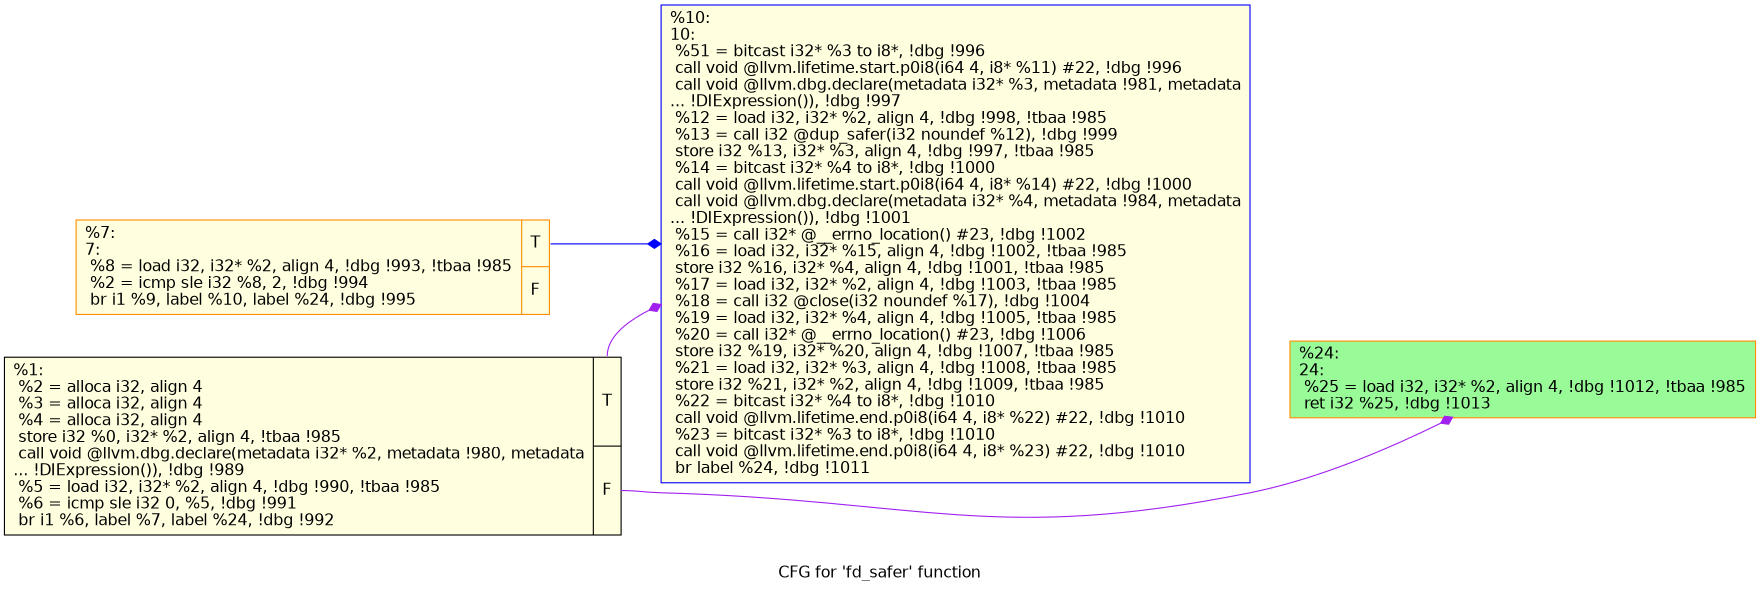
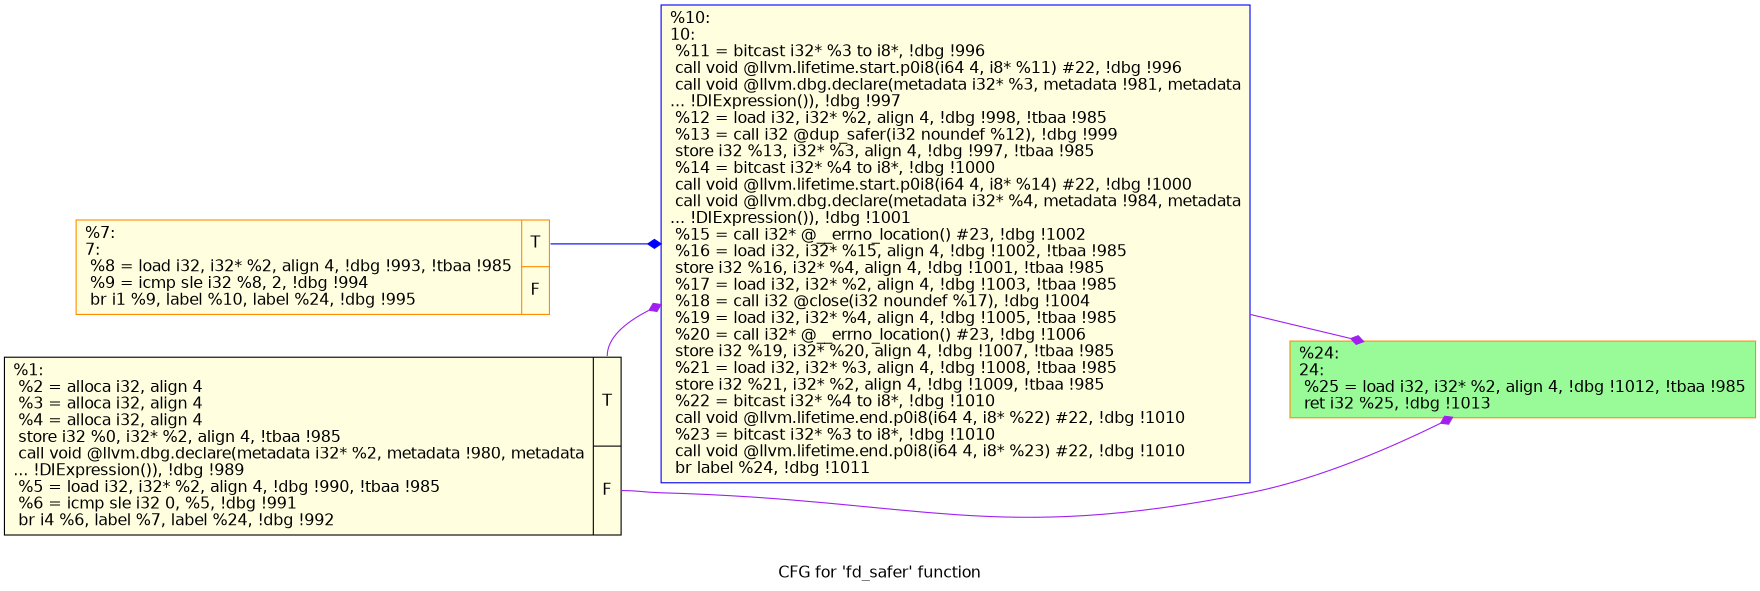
node "%10:": text "%51 = bitcast i32* %3 to i8*, !dbg !996" -> "%11 = bitcast i32* %3 to i8*, !dbg !996"
node "%7:": text "%2 = icmp sle i32 %8, 2, !dbg !994" -> "%9 = icmp sle i32 %8, 2, !dbg !994"
edge "%10:" -> "%24:": added
node "%1:": text "br i1 %6, label %7, label %24, !dbg !992" -> "br i4 %6, label %7, label %24, !dbg !992"
